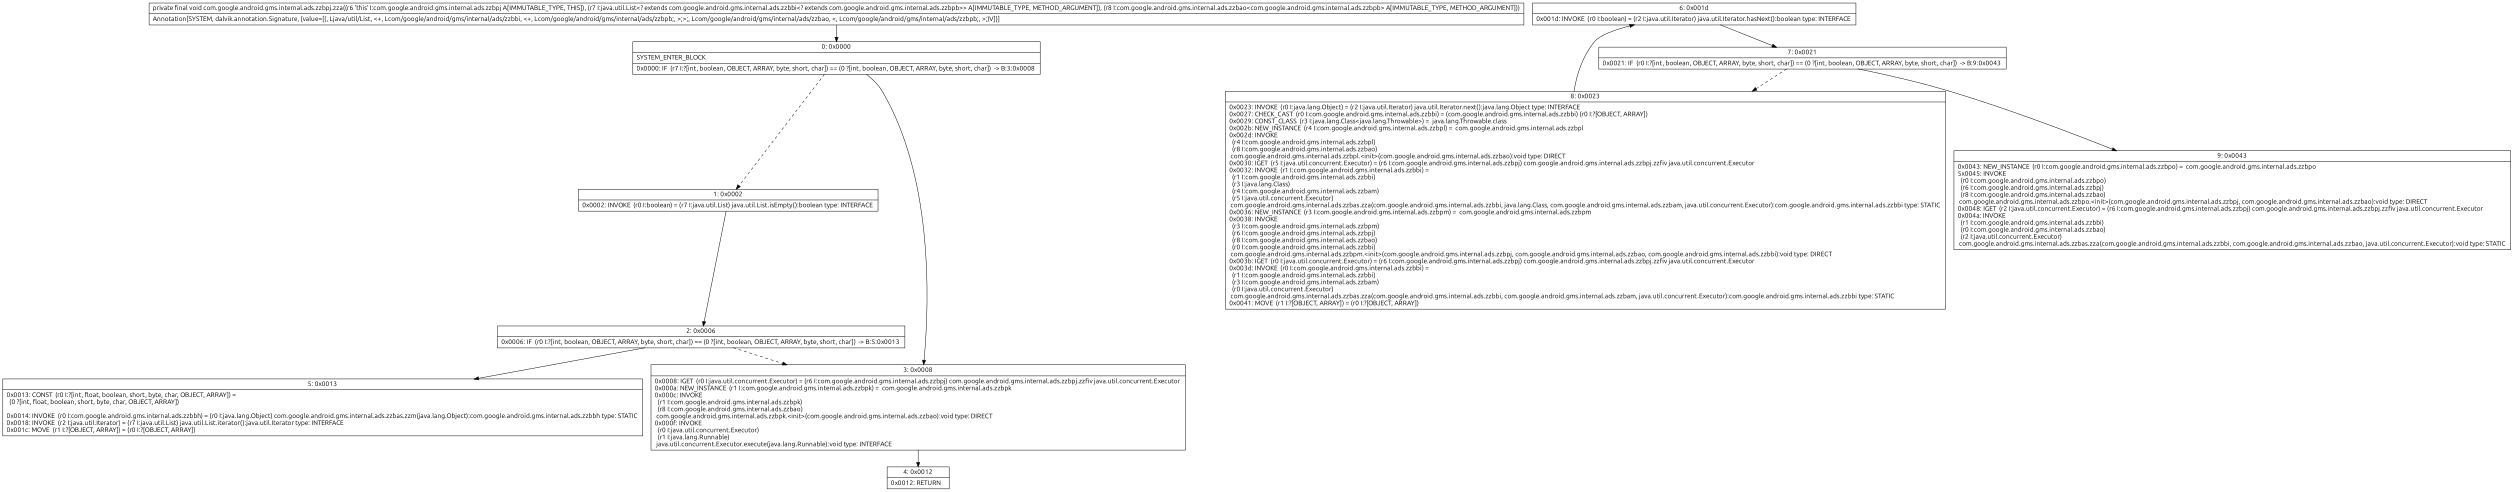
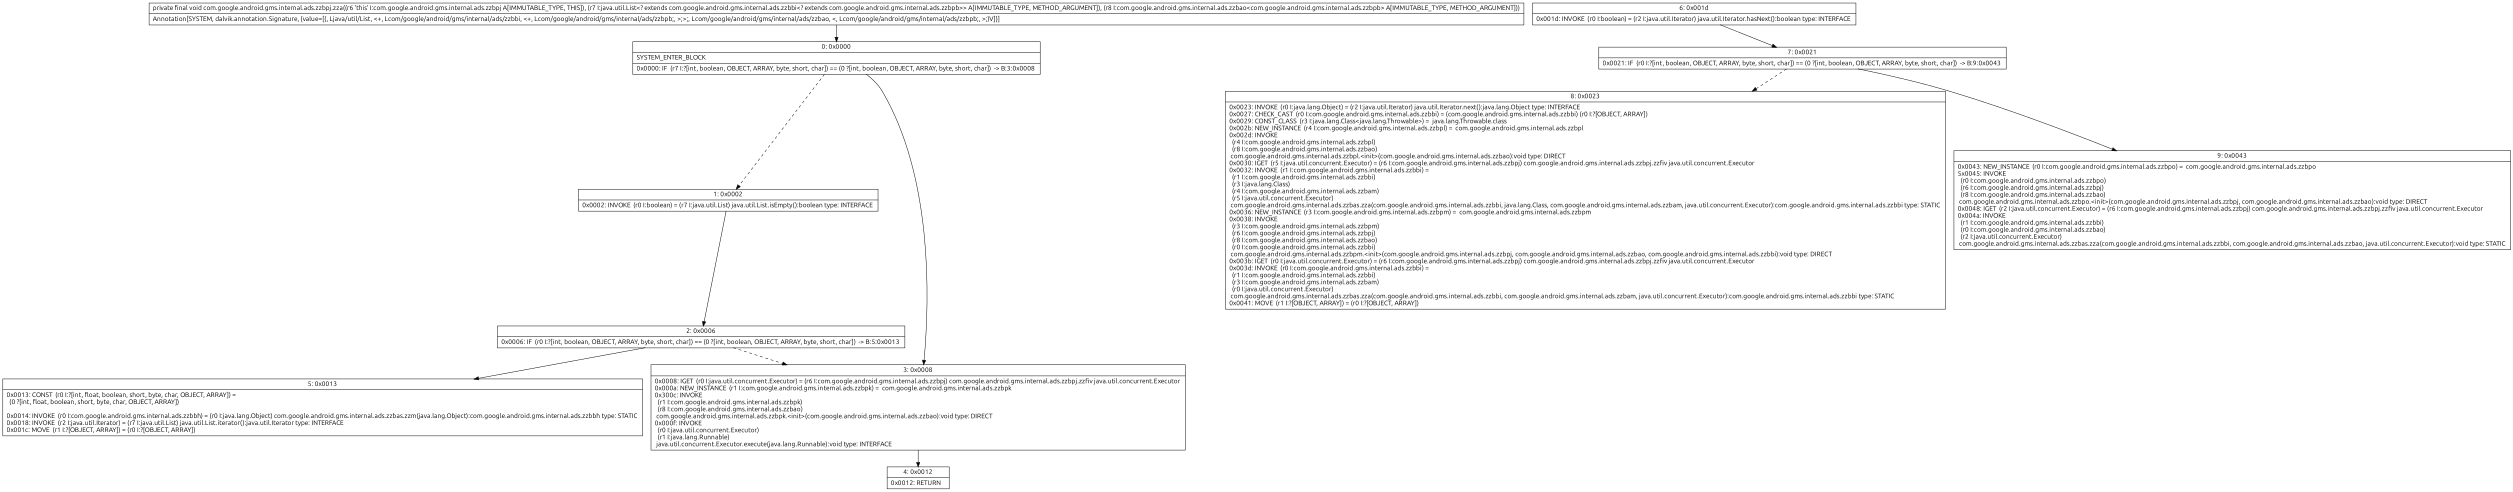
edge "8: 0x0023" -> "6: 0x001d": removed
node "3: 0x0008": text "0x000c: INVOKE" -> "0x300c: INVOKE"
